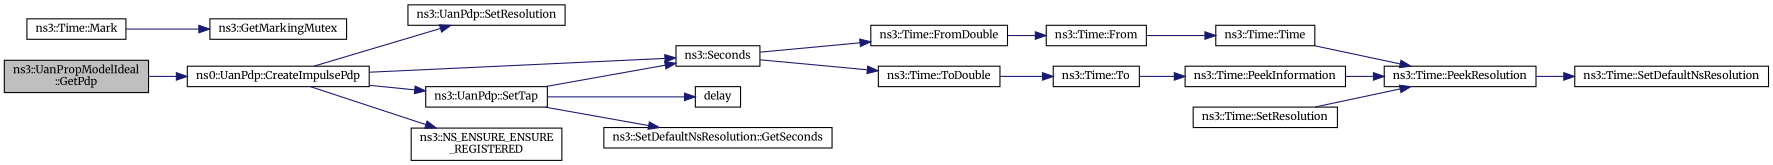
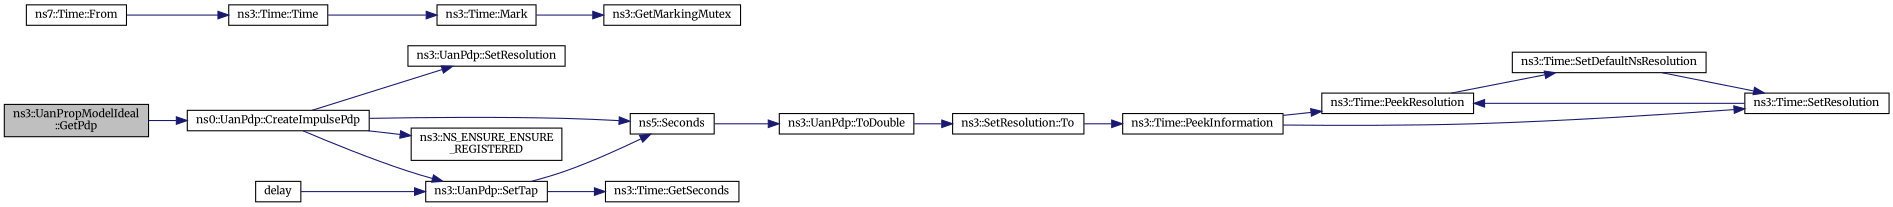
node "ns3::Time::FromDouble": removed
node "ns3::Time::From": label "ns3::Time::From" -> "ns7::Time::From"
edge "ns3::Time::Time" -> "ns3::Time::PeekResolution": now "ns3::Time::Time" -> "ns3::Time::Mark"
node "ns3::Seconds": label "ns3::Seconds" -> "ns5::Seconds"
node "ns3::Time::ToDouble": label "ns3::Time::ToDouble" -> "ns3::UanPdp::ToDouble"
node "ns3::Time::To": label "ns3::Time::To" -> "ns3::SetResolution::To"
edge "ns3::Time::SetDefaultNsResolution" -> "ns3::Time::SetResolution": added
edge "ns3::UanPdp::SetTap" -> "delay": reversed
edge "ns3::Time::PeekInformation" -> "ns3::Time::SetResolution": added
node "ns3::SetDefaultNsResolution::GetSeconds": label "ns3::SetDefaultNsResolution::GetSeconds" -> "ns3::Time::GetSeconds"
